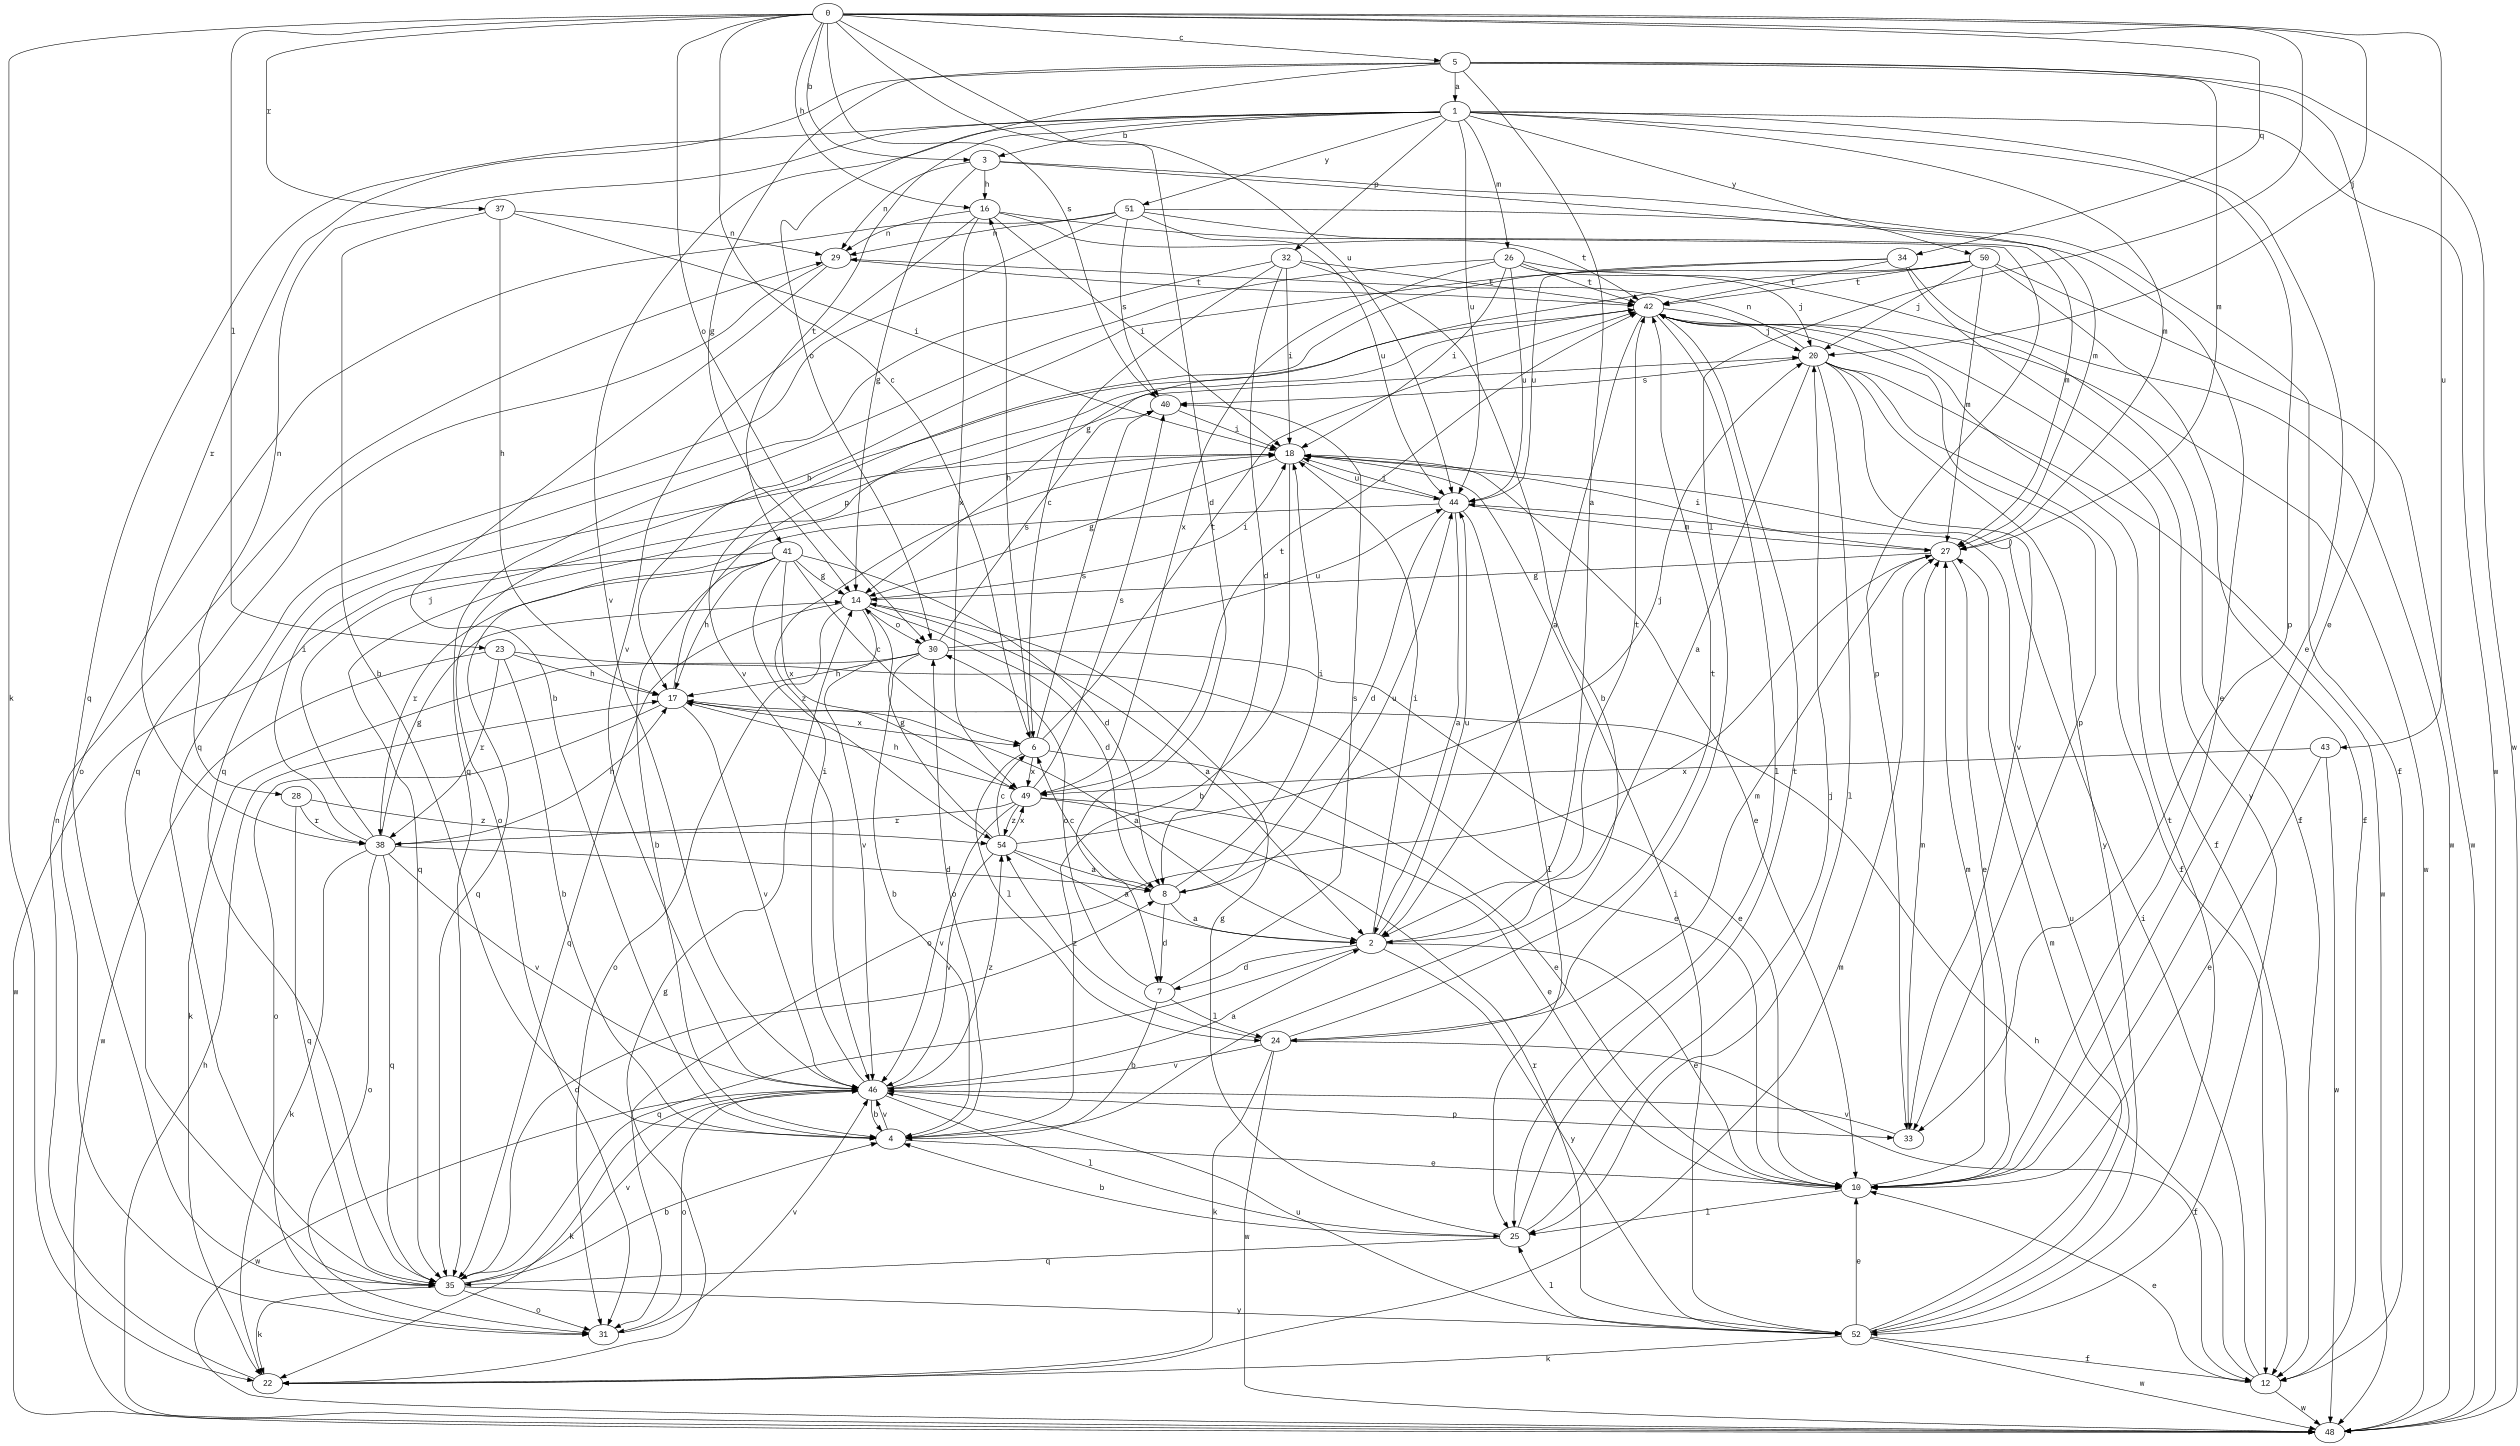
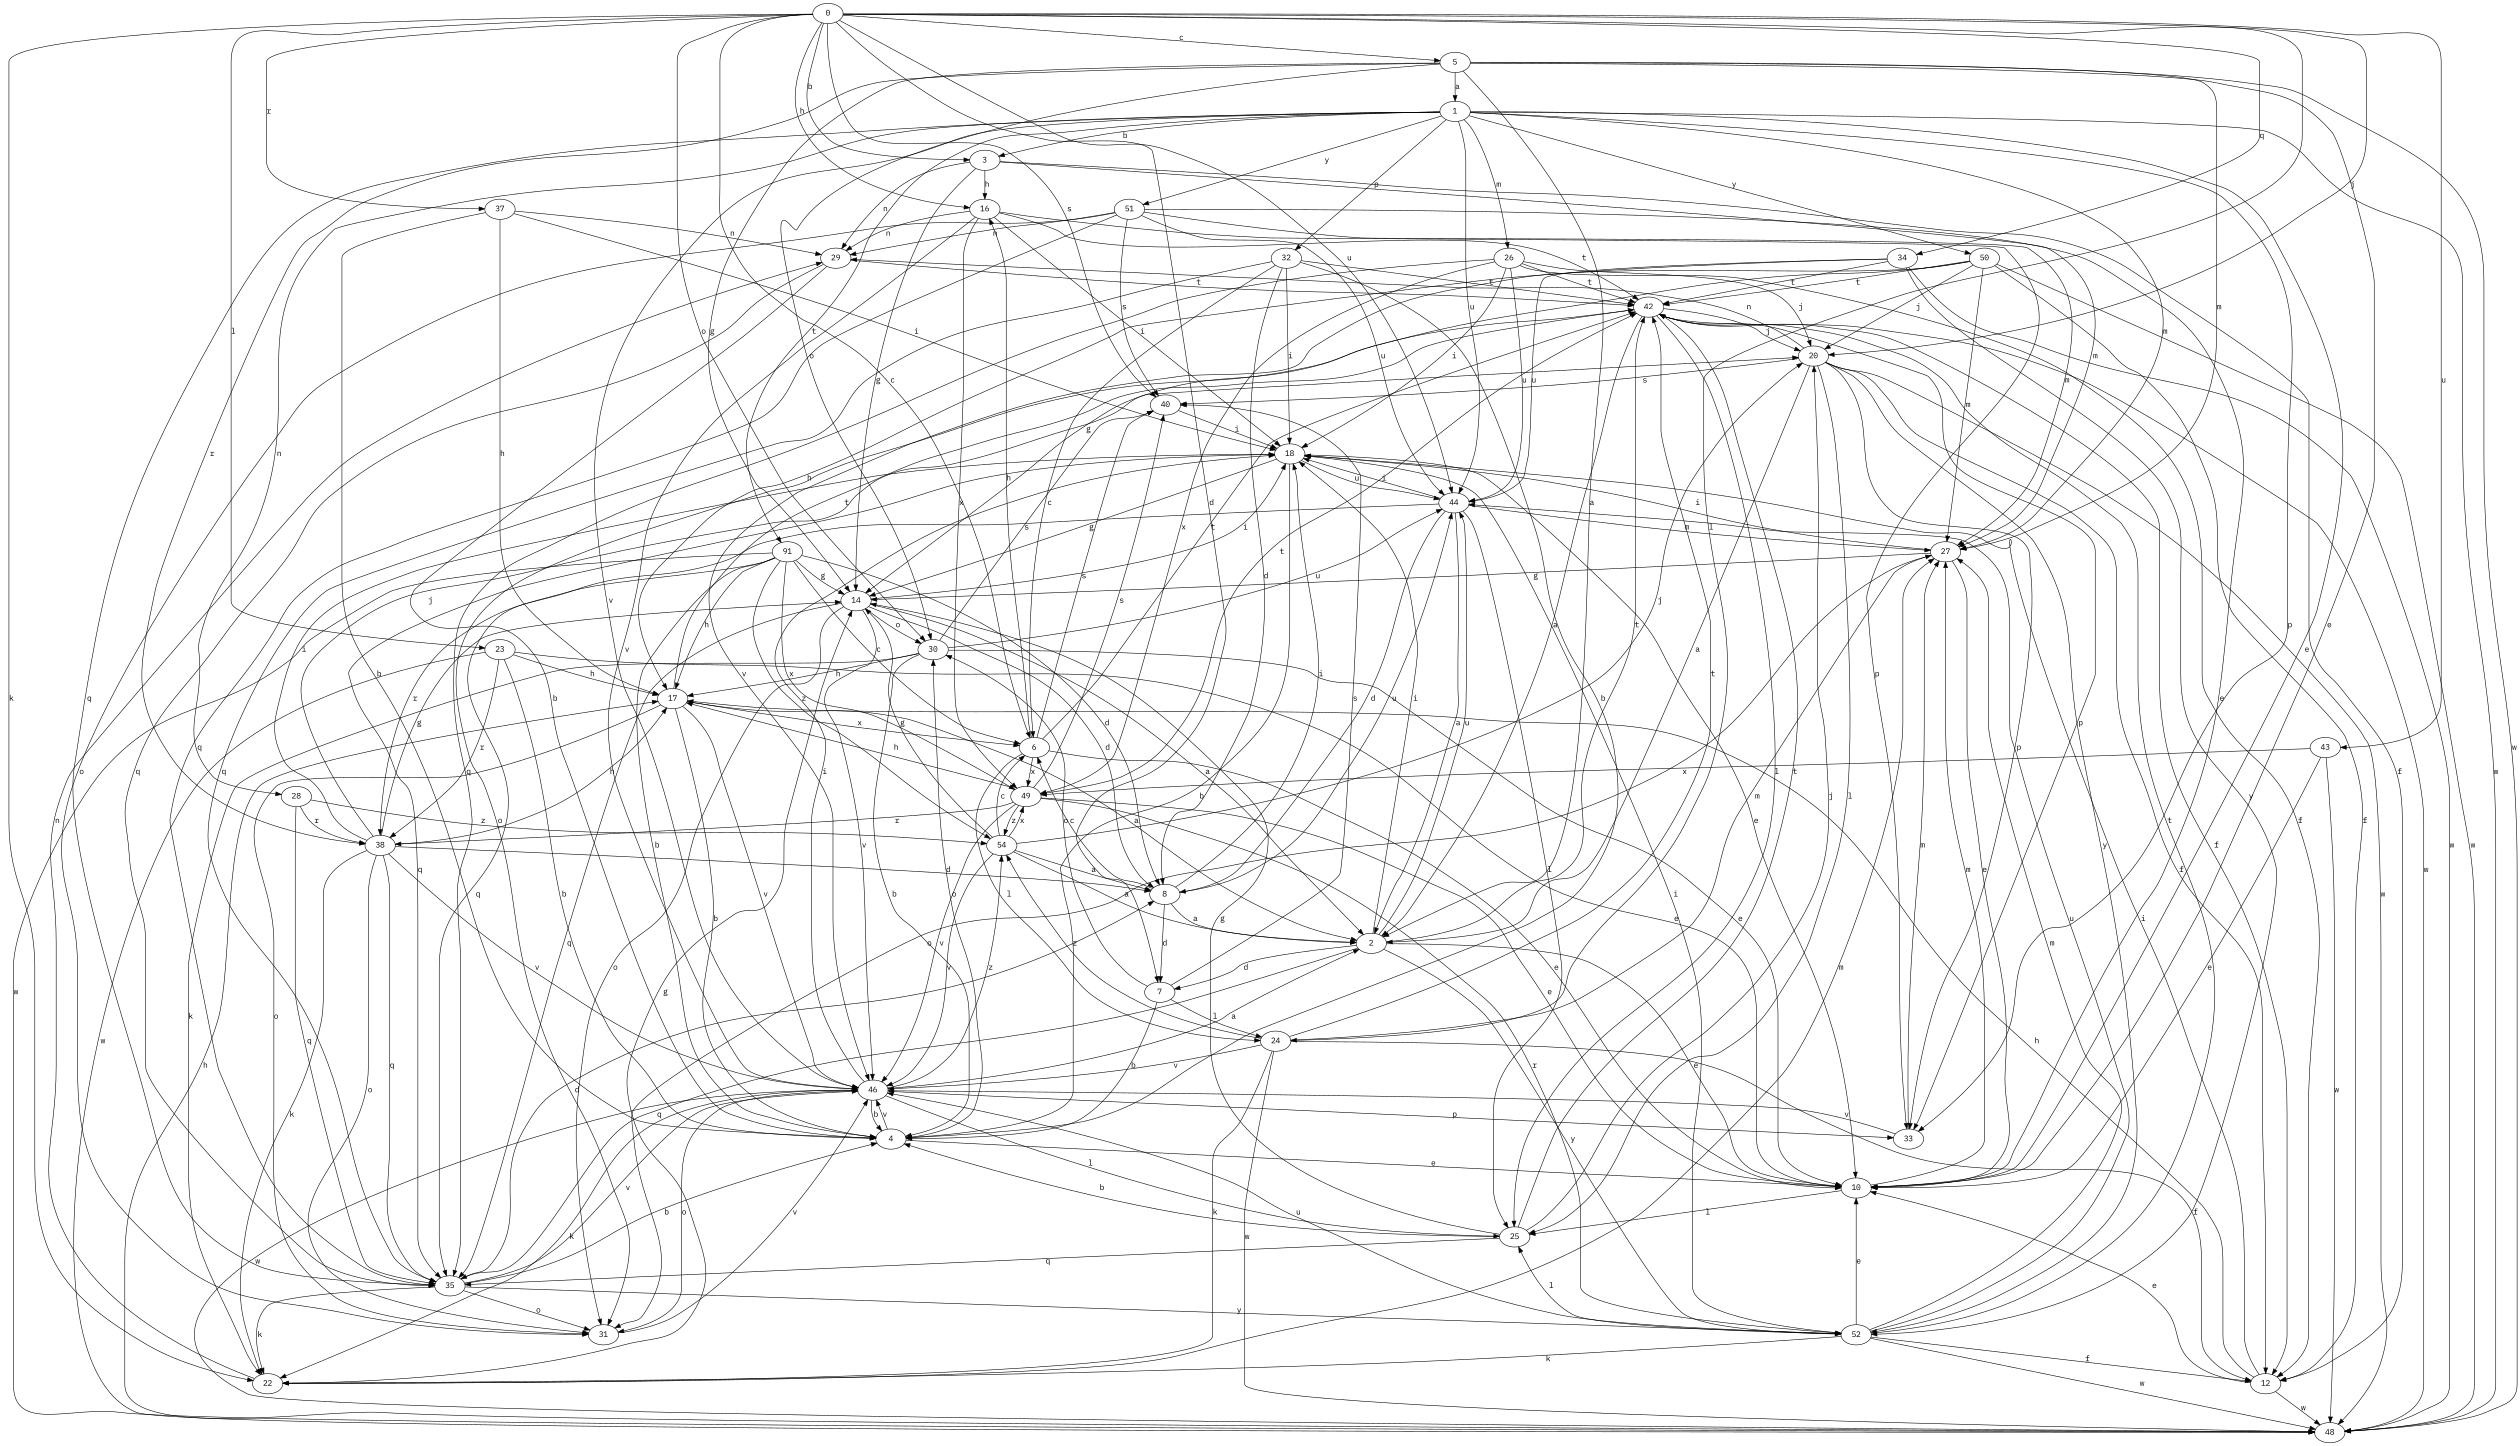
edge "17" -> "42": label "p" -> "t"
node "41": label "41" -> "91"
edge "20" -> "33": label "v" -> "p"
edge "17" -> "4": added, label "b"
